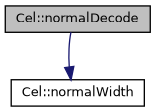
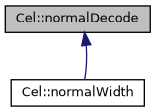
edge "Cel::normalDecode" -> "Cel::normalWidth": reversed
